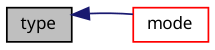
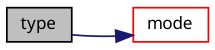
edge "mode" -> "type": reversed
